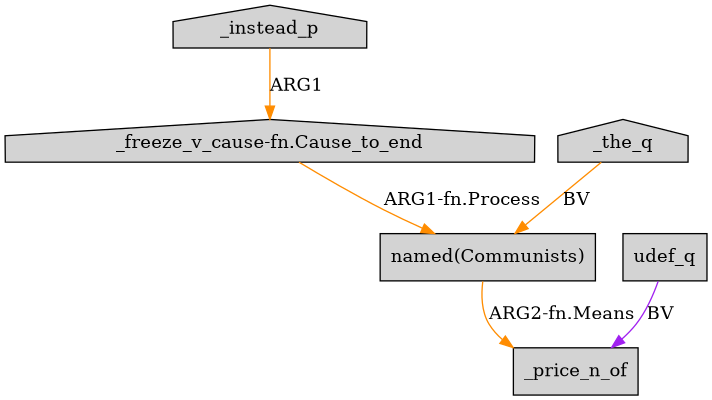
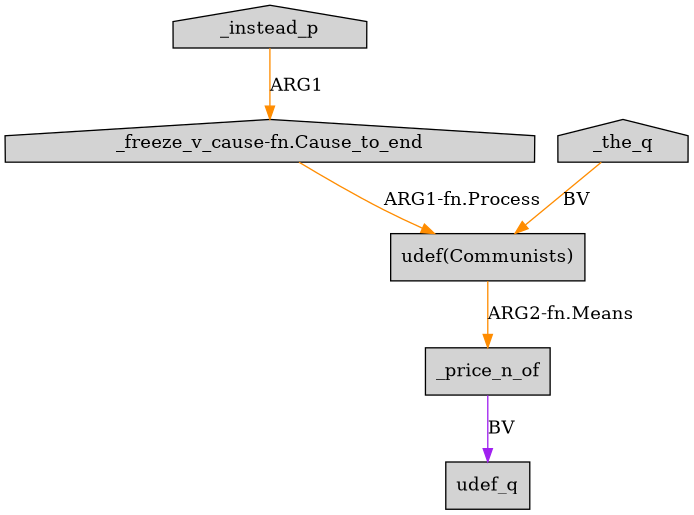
node "named(Communists)": label "named(Communists)" -> "udef(Communists)"
edge "udef_q" -> "_price_n_of": reversed
